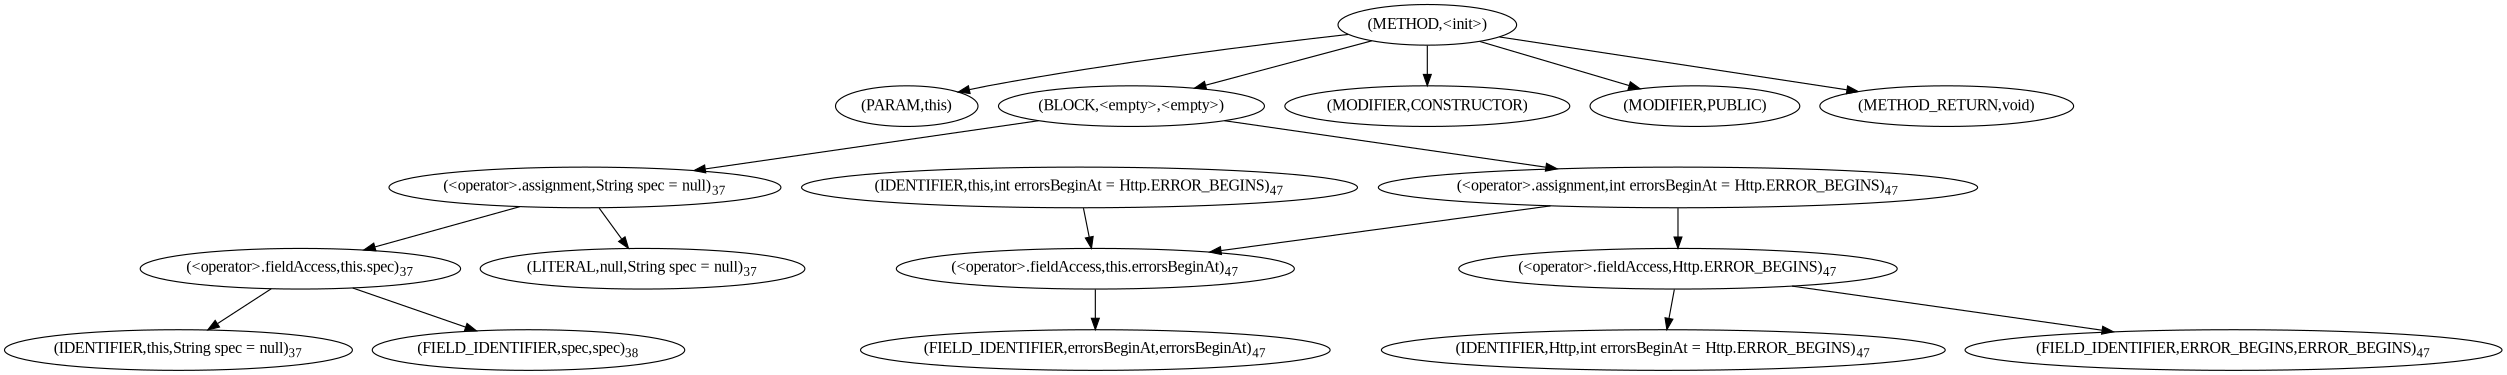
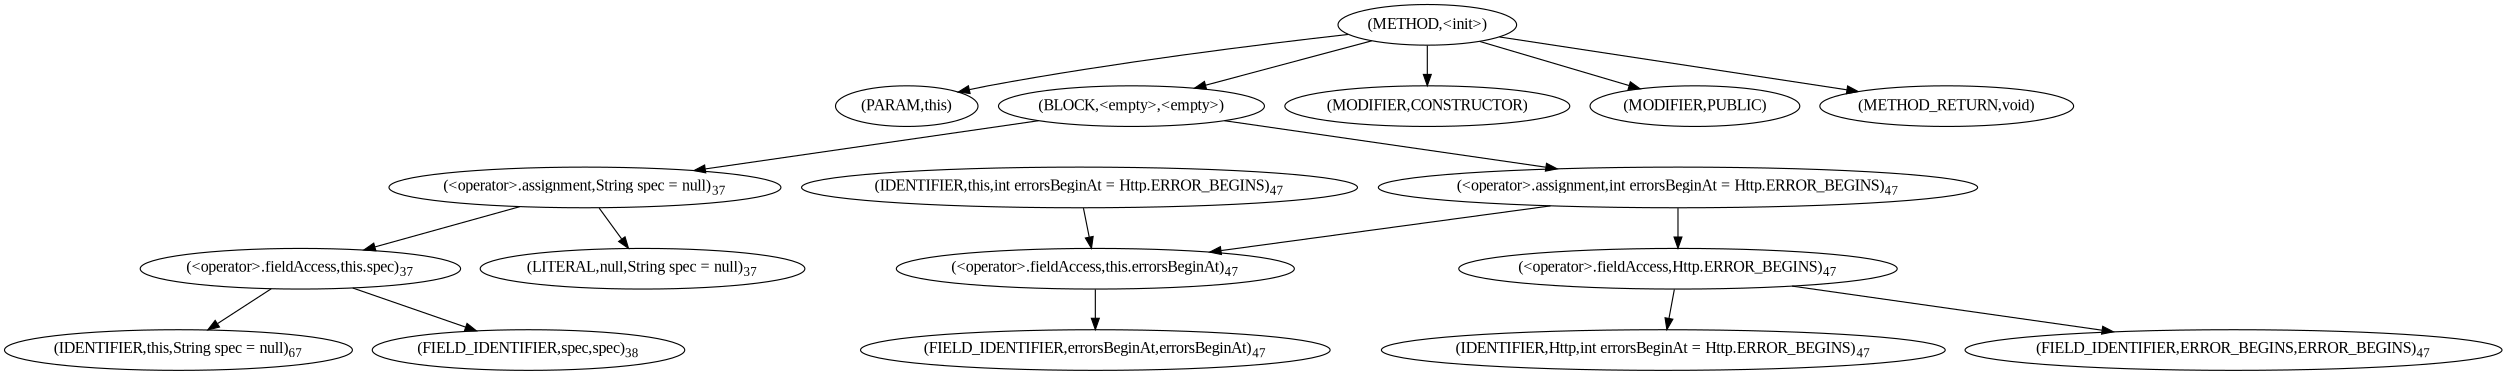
node "(IDENTIFIER,this,String spec = null)": text "37" -> "67"
